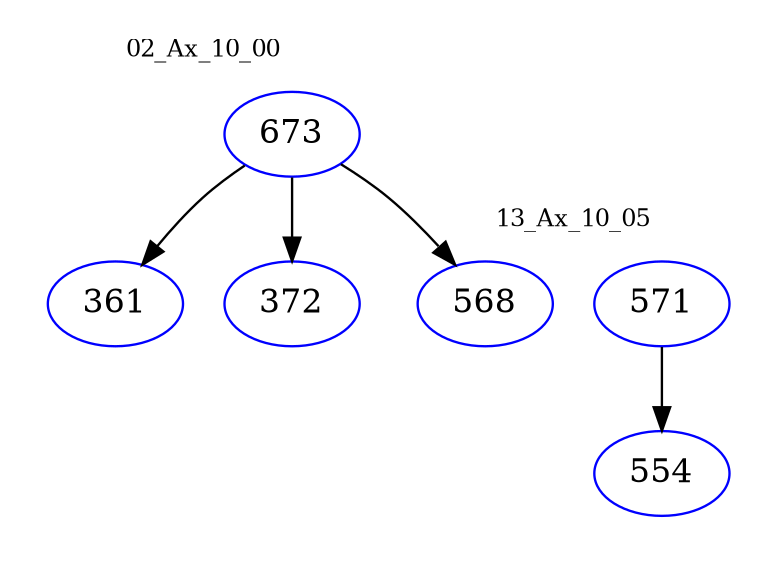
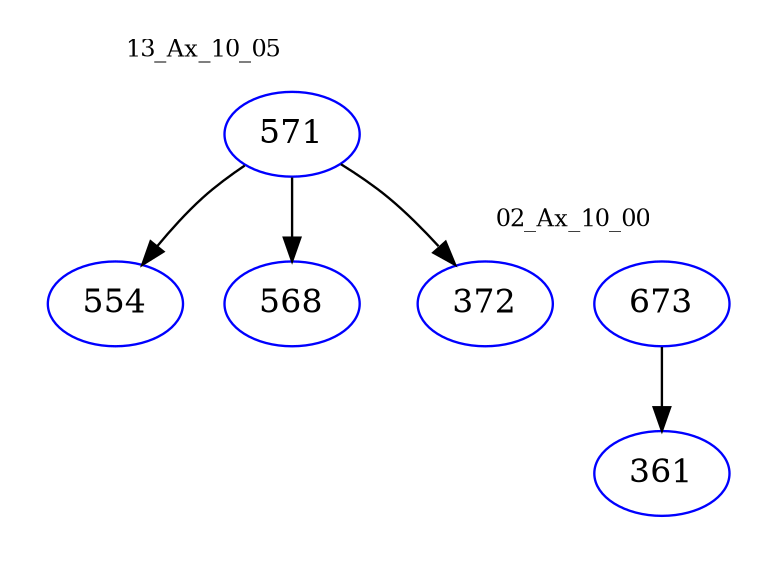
edge "673" -> "372": now "571" -> "372"
edge "673" -> "568": now "571" -> "568"
